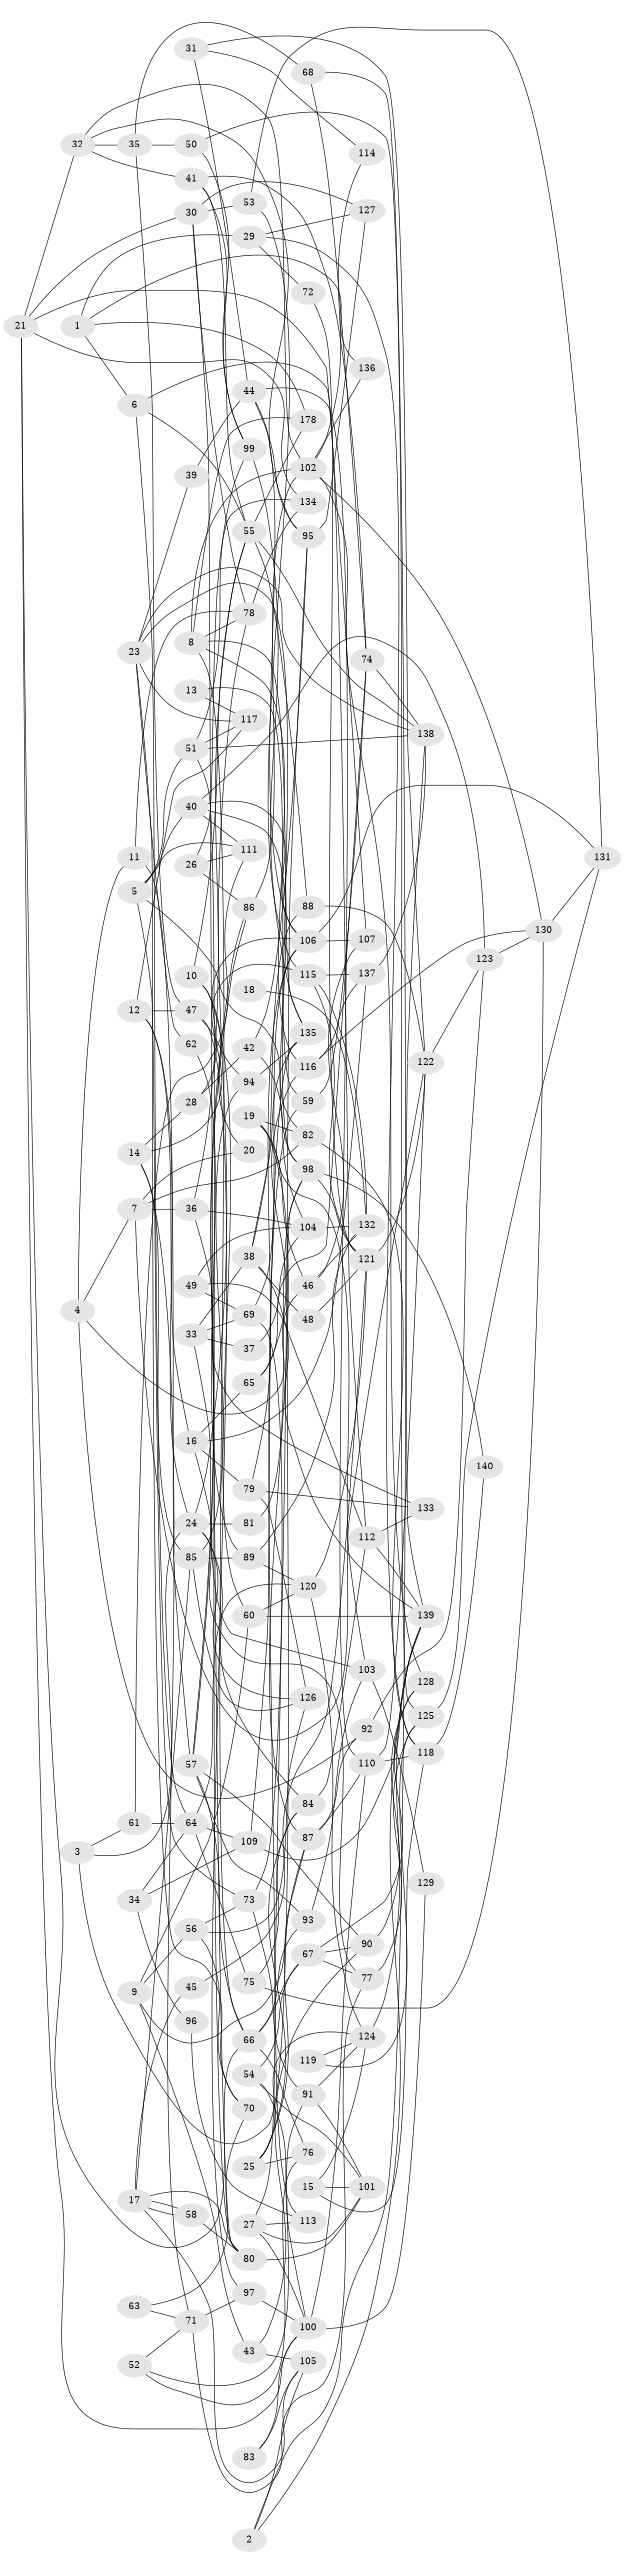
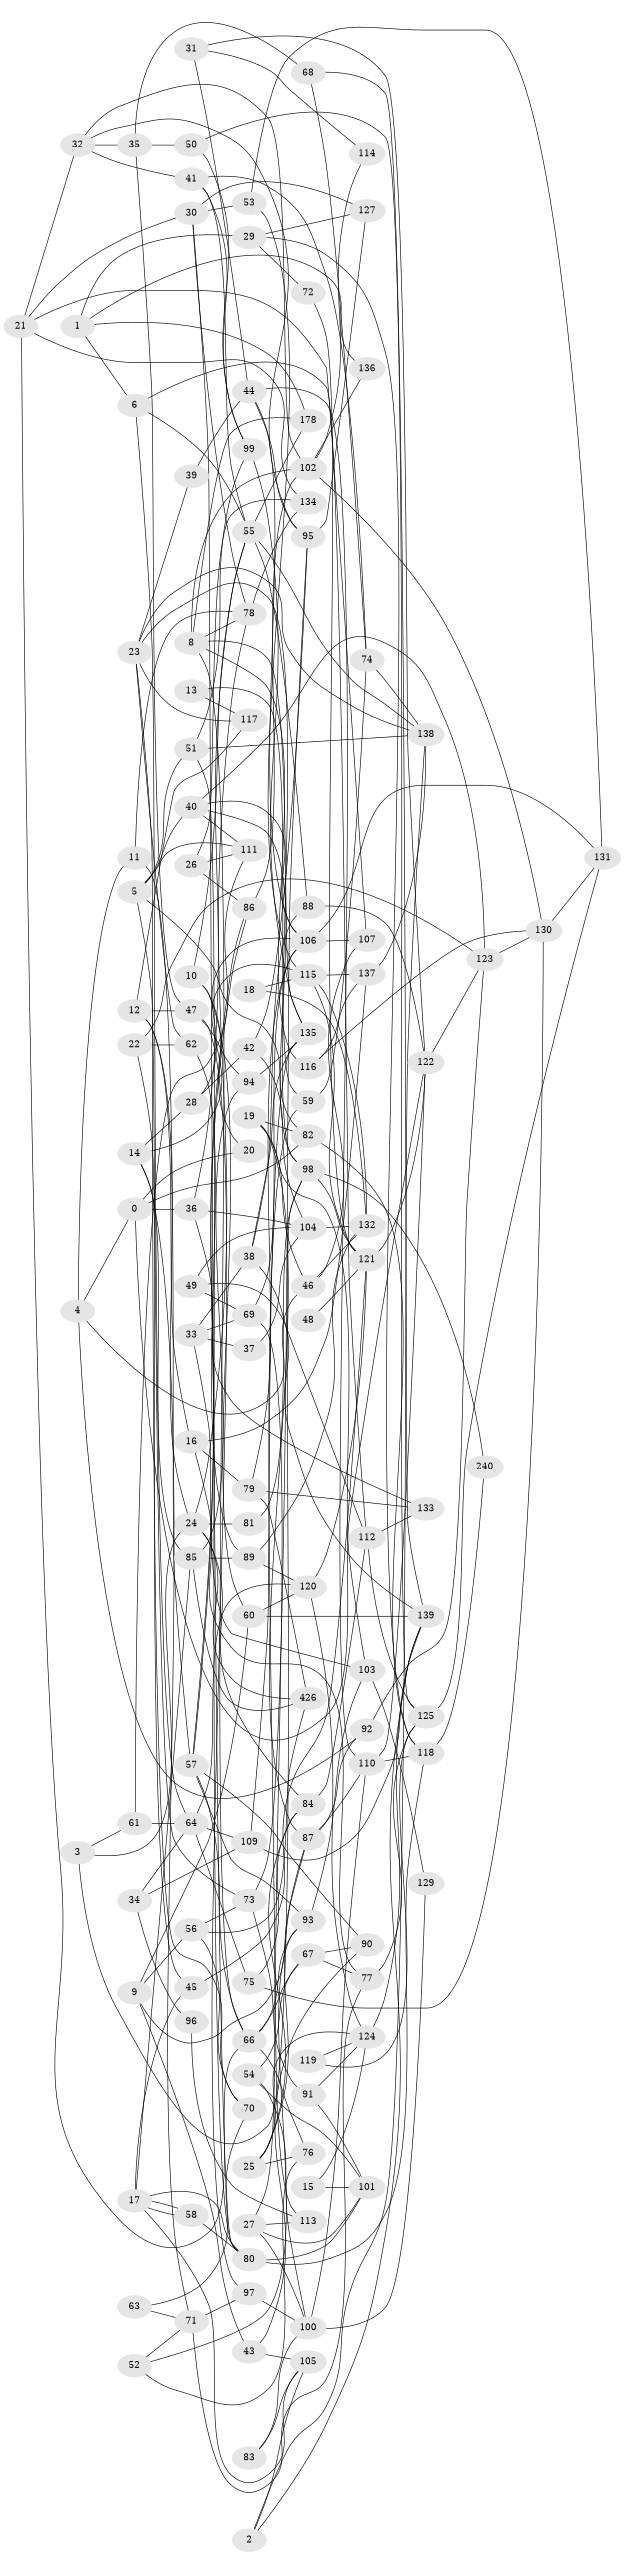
edge "117" -- "51": removed
edge "115" -- "18": added
node "22": added
node "7": label "7" -> "0"
edge "38" -- "48": removed
node "65": removed
node "140": label "140" -> "240"
edge "21" -- "100": removed
edge "112" -- "139": now "112" -- "125"
node "128": removed
node "126": label "126" -> "426"
edge "118" -- "15": now "118" -- "80"
edge "91" -- "52": now "93" -- "52"
